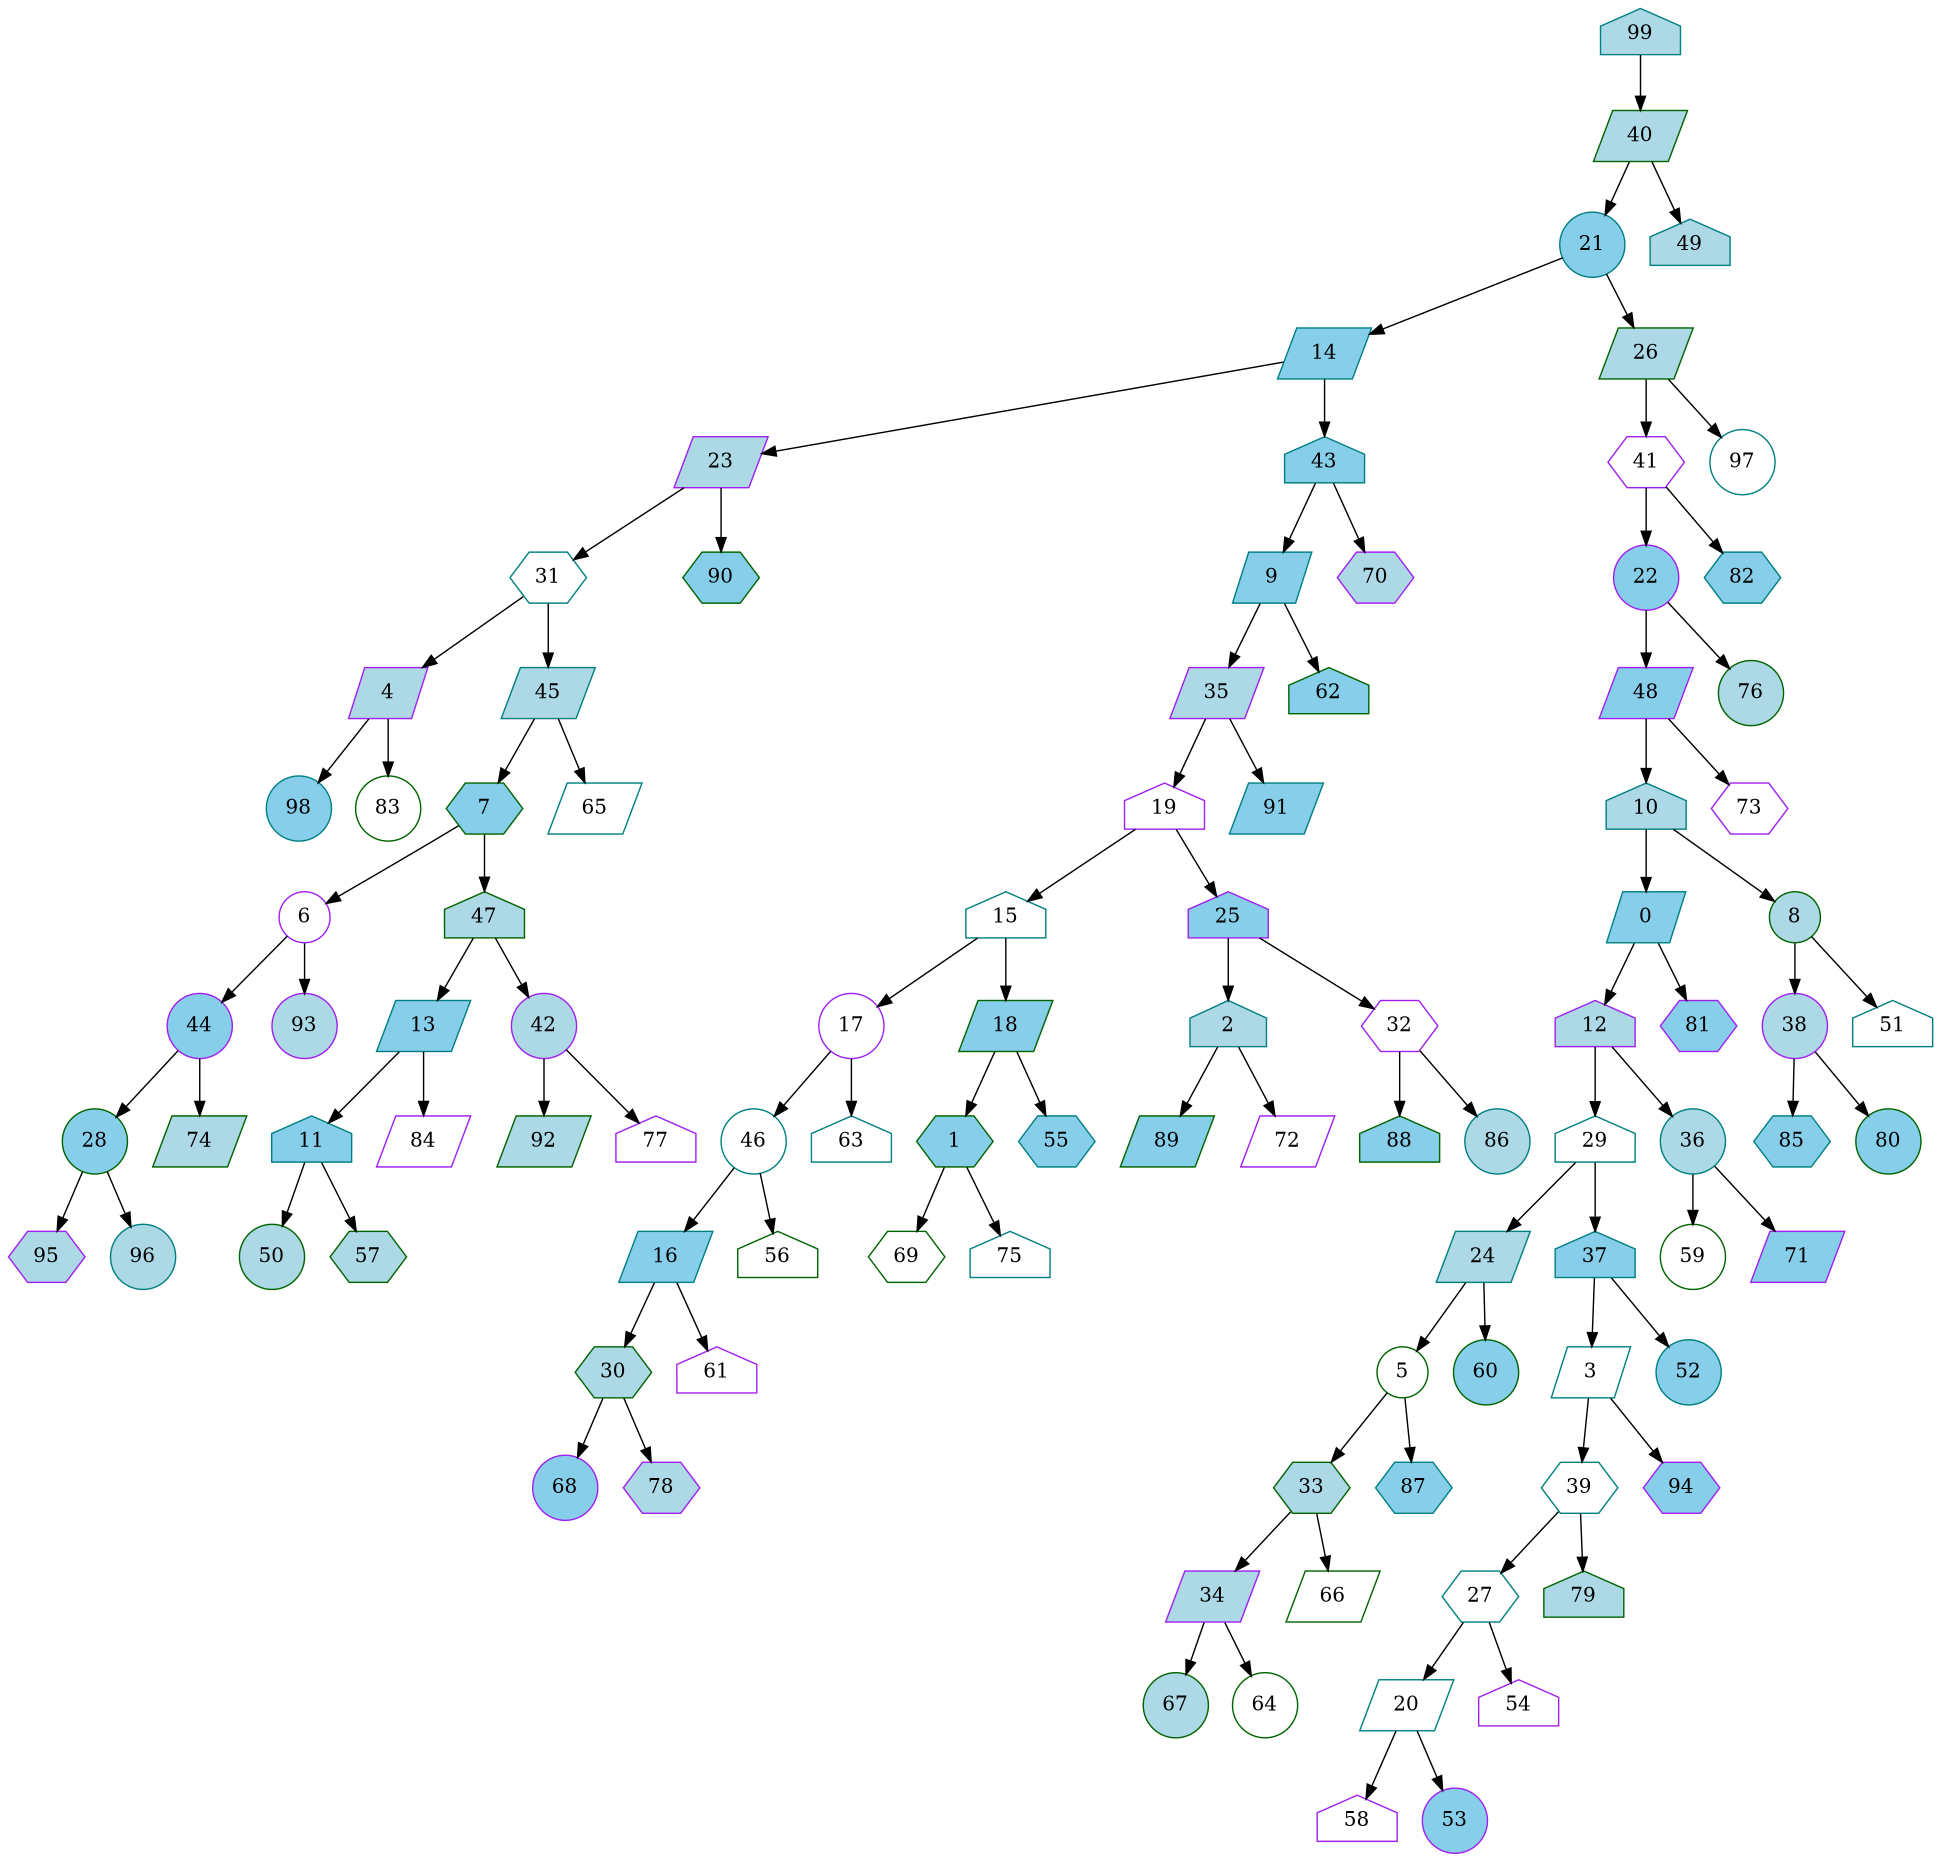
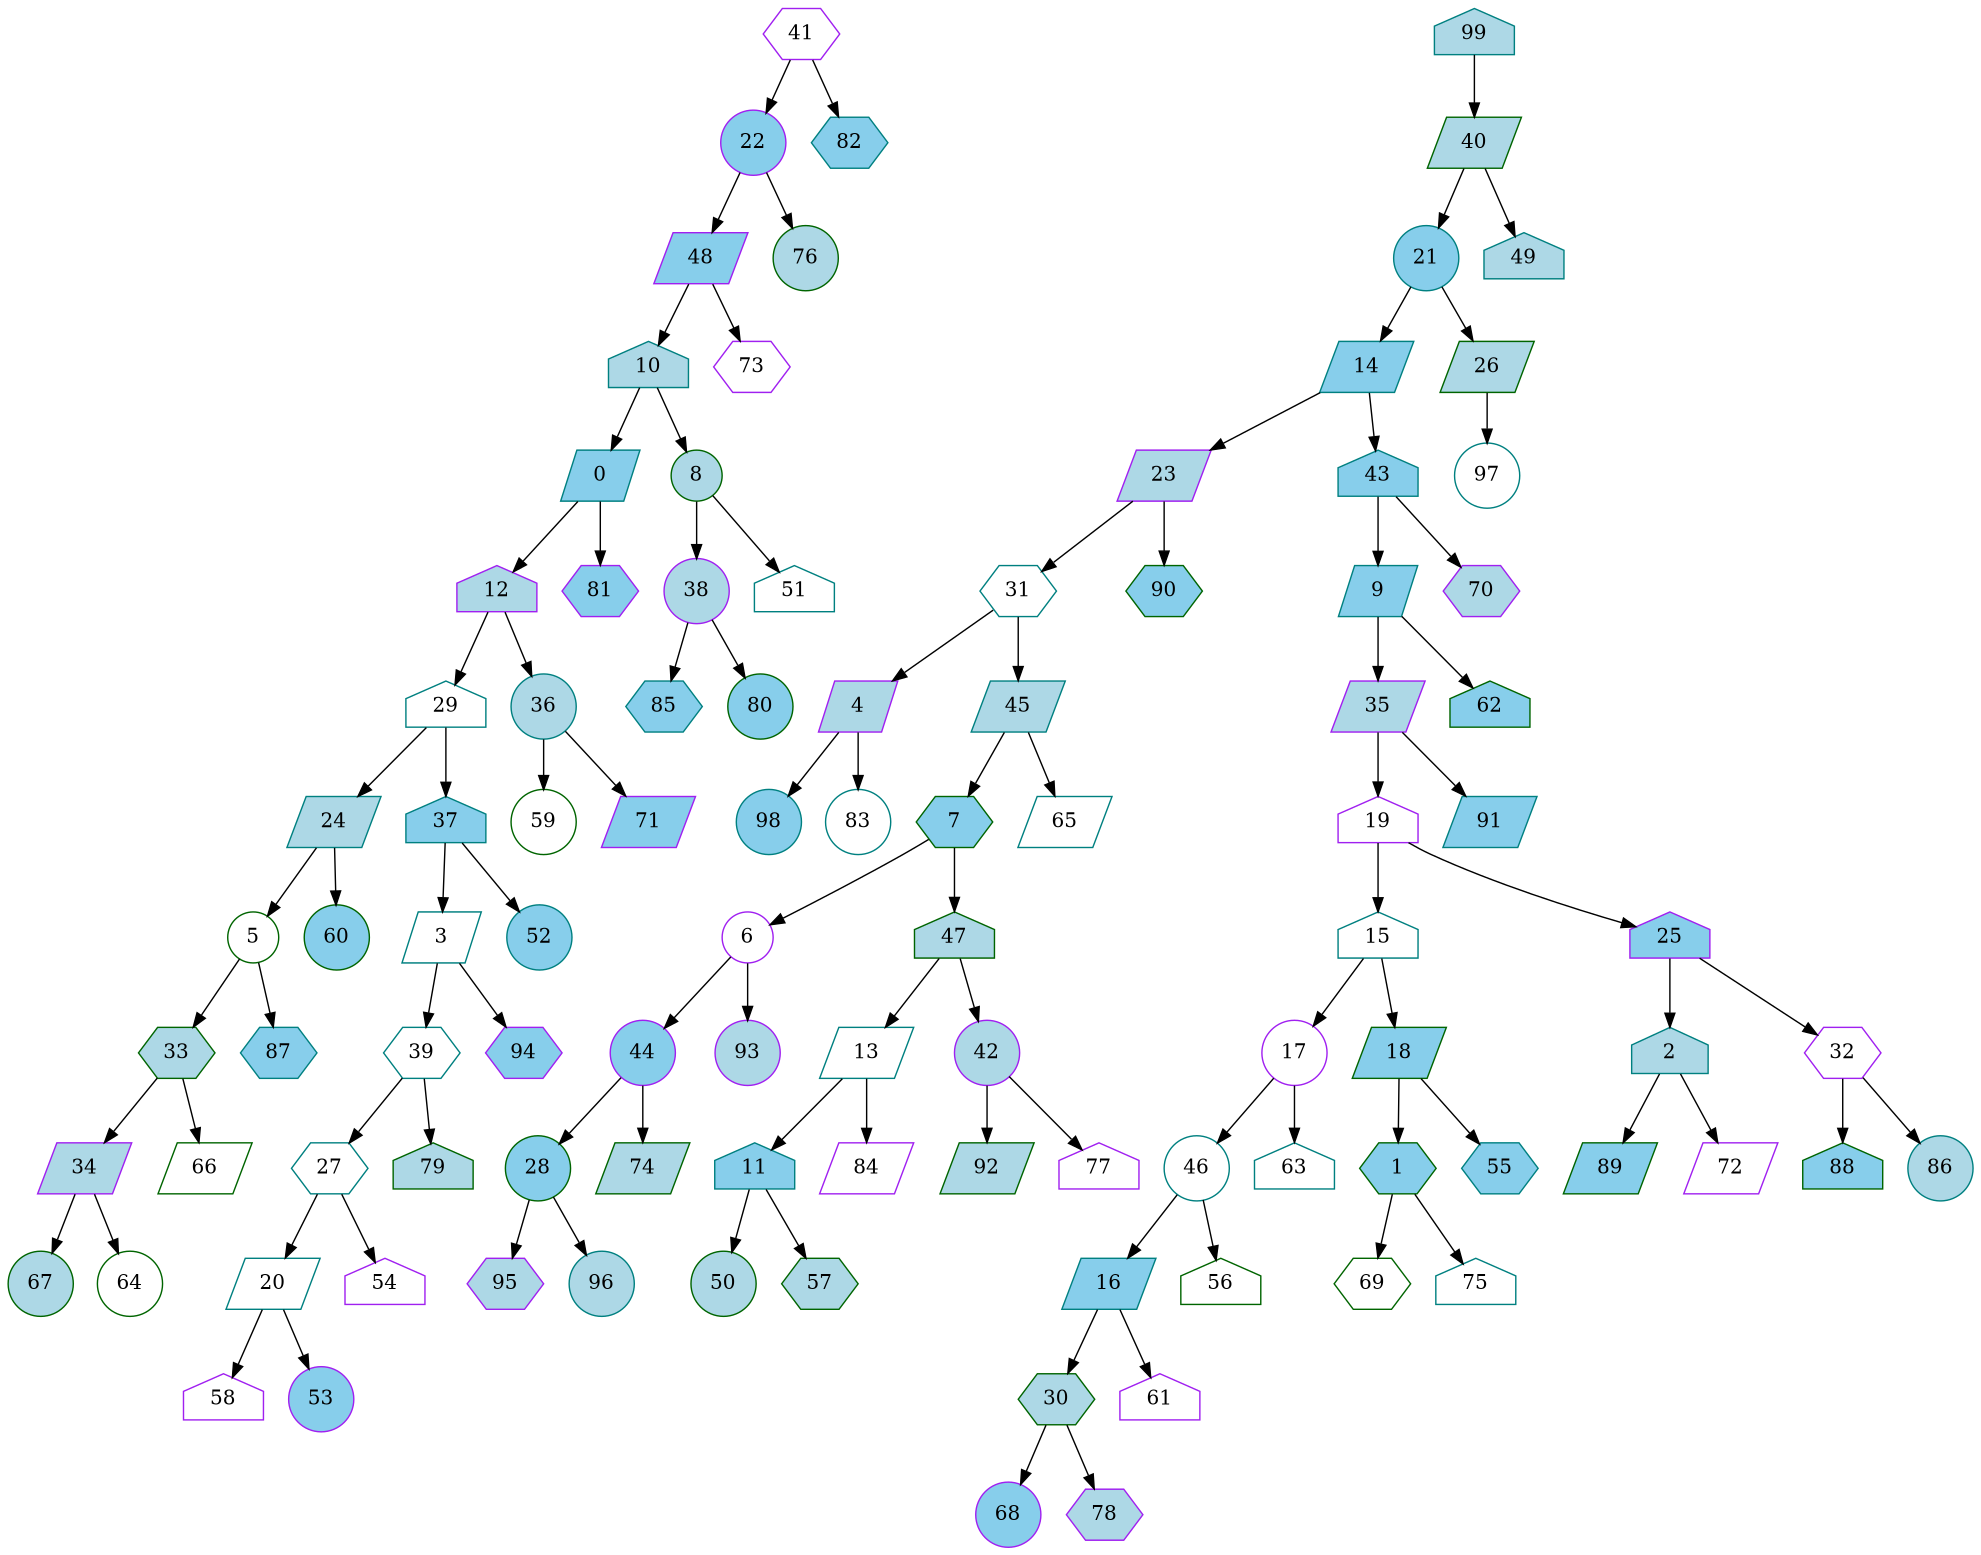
edge "26" -> "41": removed
node "83": color darkgreen -> teal
node "13": fillcolor skyblue -> white
